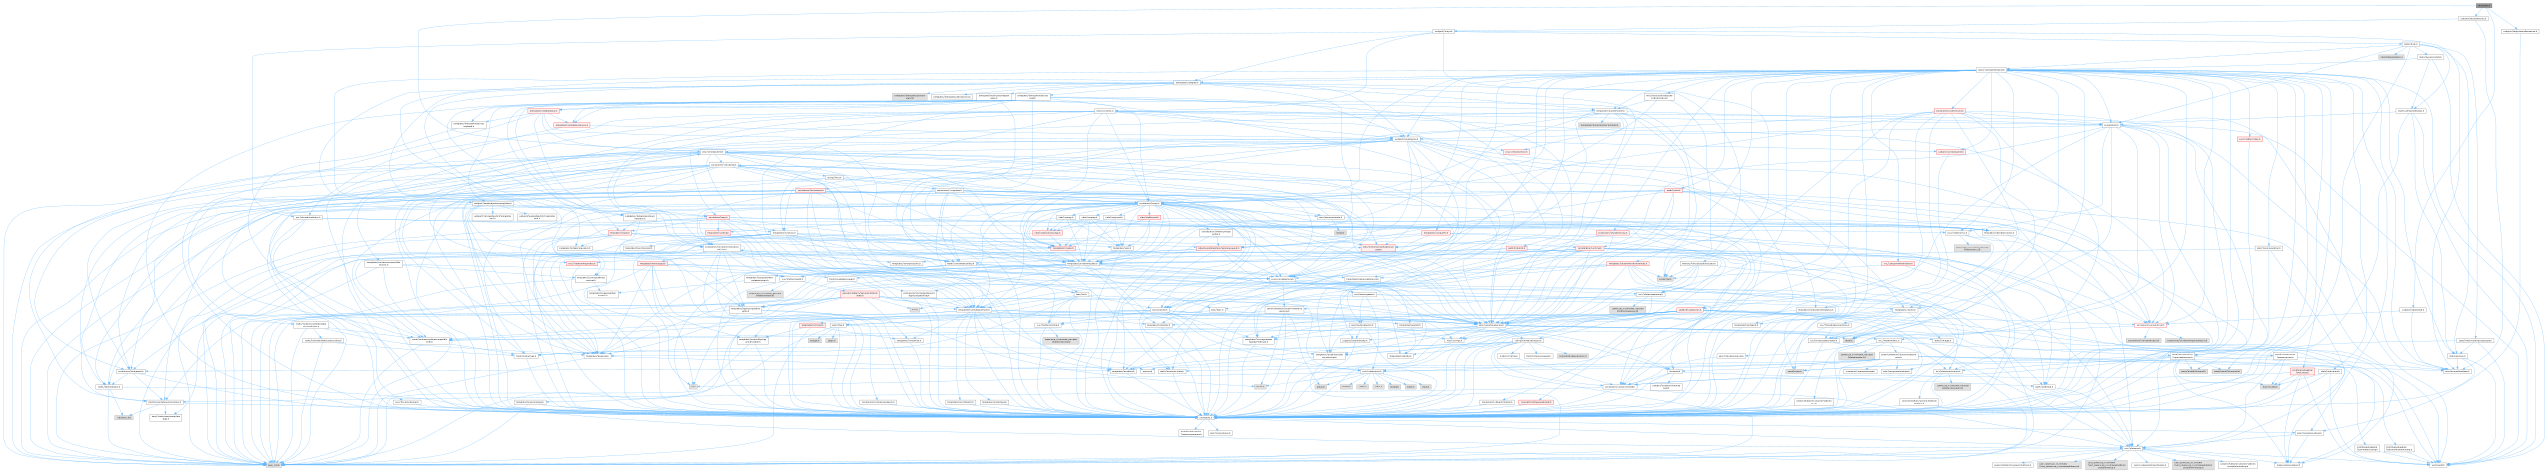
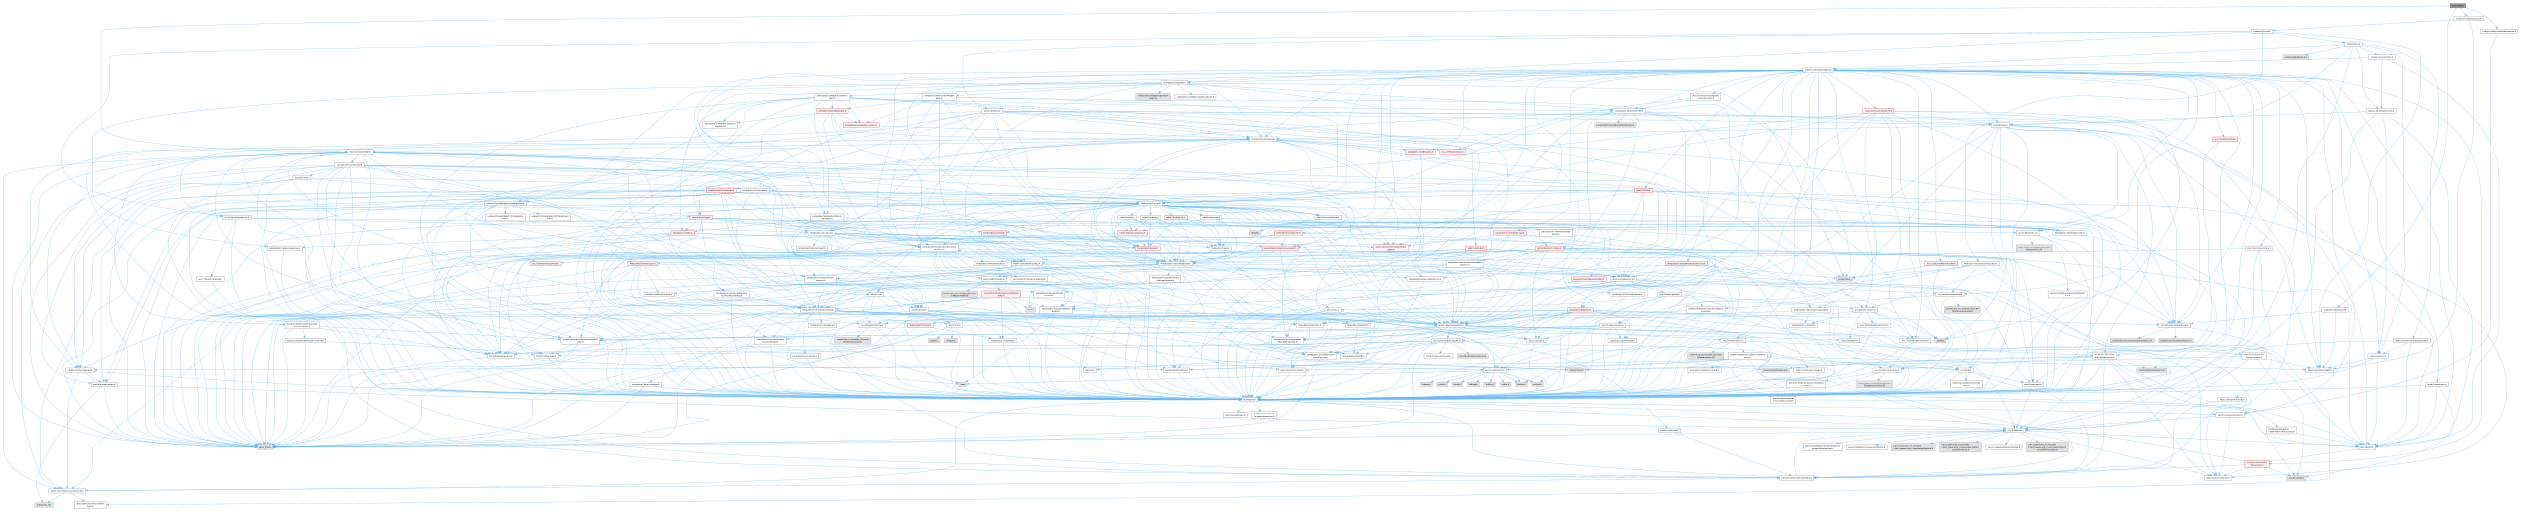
edge "Misc/ReverseIterate.h" -> "Containers/StringView.h": reversed
edge "Traits/IsCharType.h" -> "Misc/StringBuilder.h": reversed
node "ObjectHandleDefines/MemoryLayout.h": label "ObjectHandleDefines/MemoryLayout.h" -> "Serialization/MemoryLayout.h"
edge "ProfilingDebugging /MiscTrace.h" -> "Misc/Build.h": reversed
